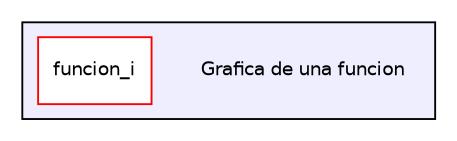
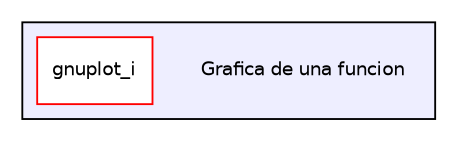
node "funcion_i": label "funcion_i" -> "gnuplot_i"
